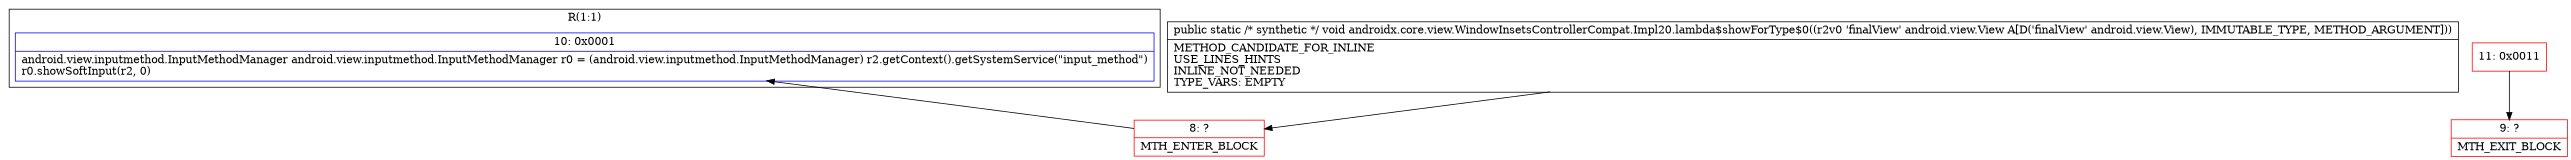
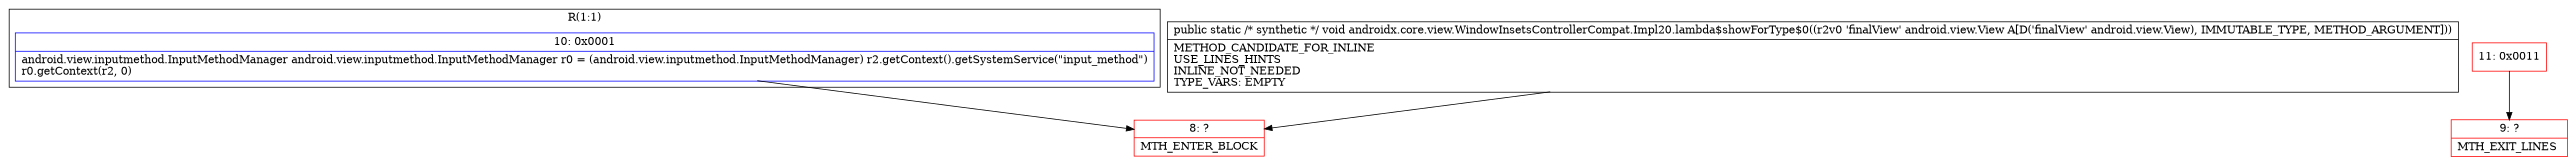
node "10: 0x0001": text "r0.showSoftInput(r2, 0)" -> "r0.getContext(r2, 0)"
edge "8: ?" -> "10: 0x0001": reversed
node "9: ?": text "MTH_EXIT_BLOCK" -> "MTH_EXIT_LINES"
